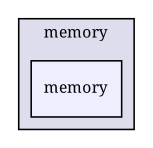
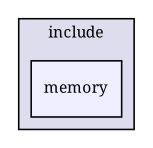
cluster "memory": label "memory" -> "include"
